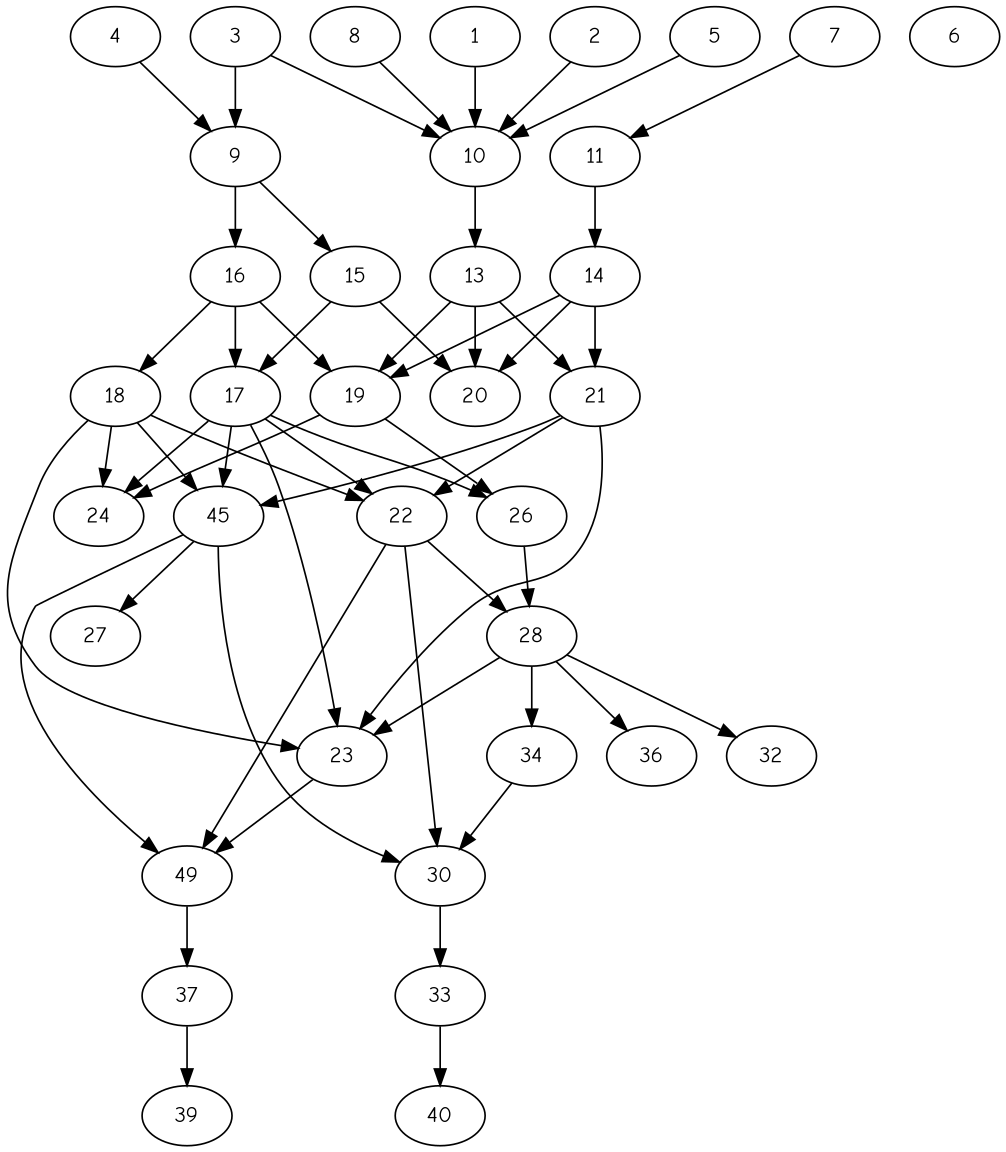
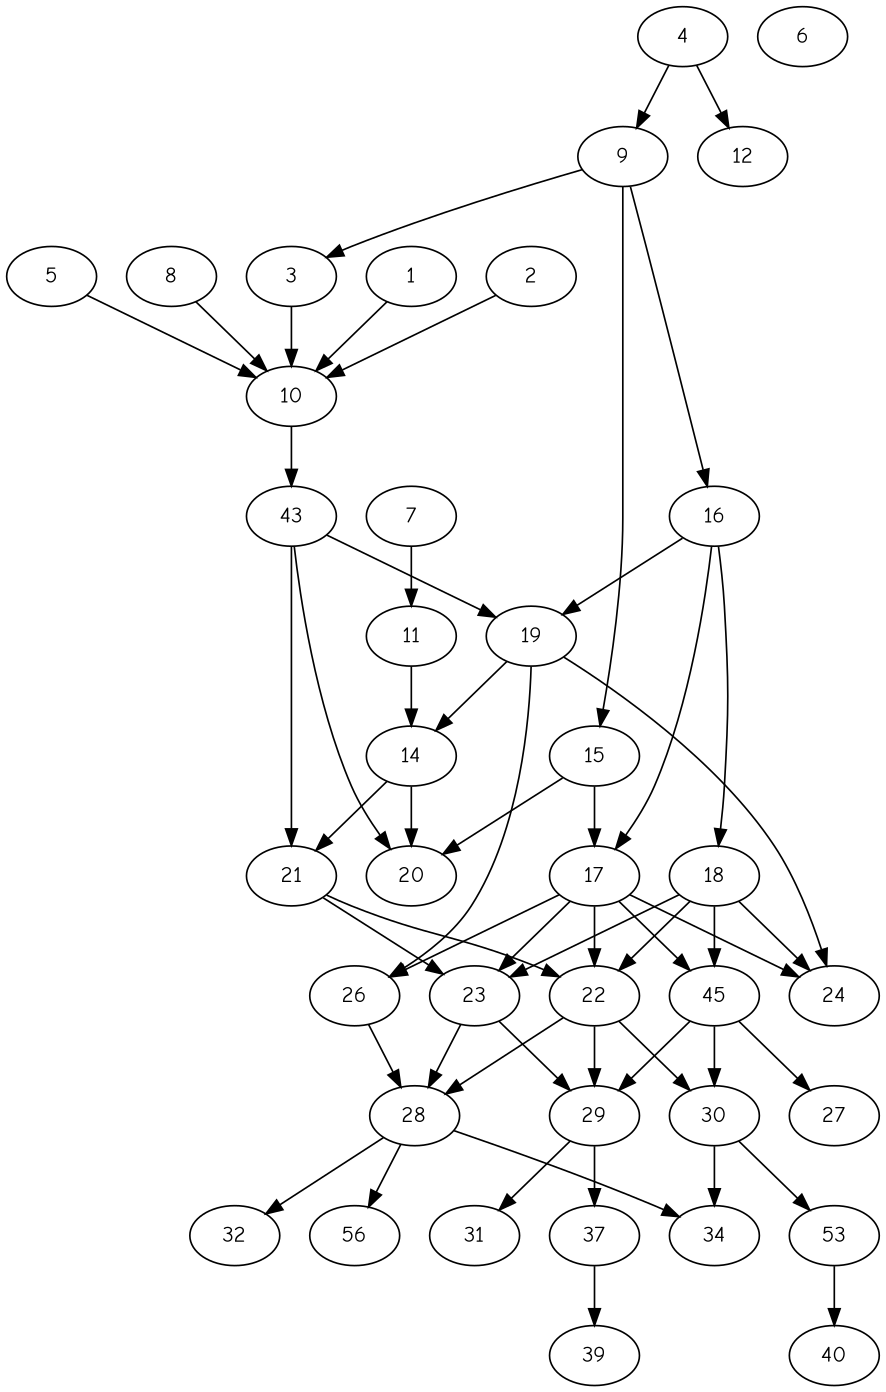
edge "3" -> "9": reversed
node "12": added
node "13": label "13" -> "43"
edge "14" -> "19": reversed
edge "21" -> "45": removed
edge "28" -> "23": reversed
node "36": label "36" -> "56"
edge "34" -> "30": reversed
node "49": label "49" -> "29"
node "33": label "33" -> "53"
node "31": added
